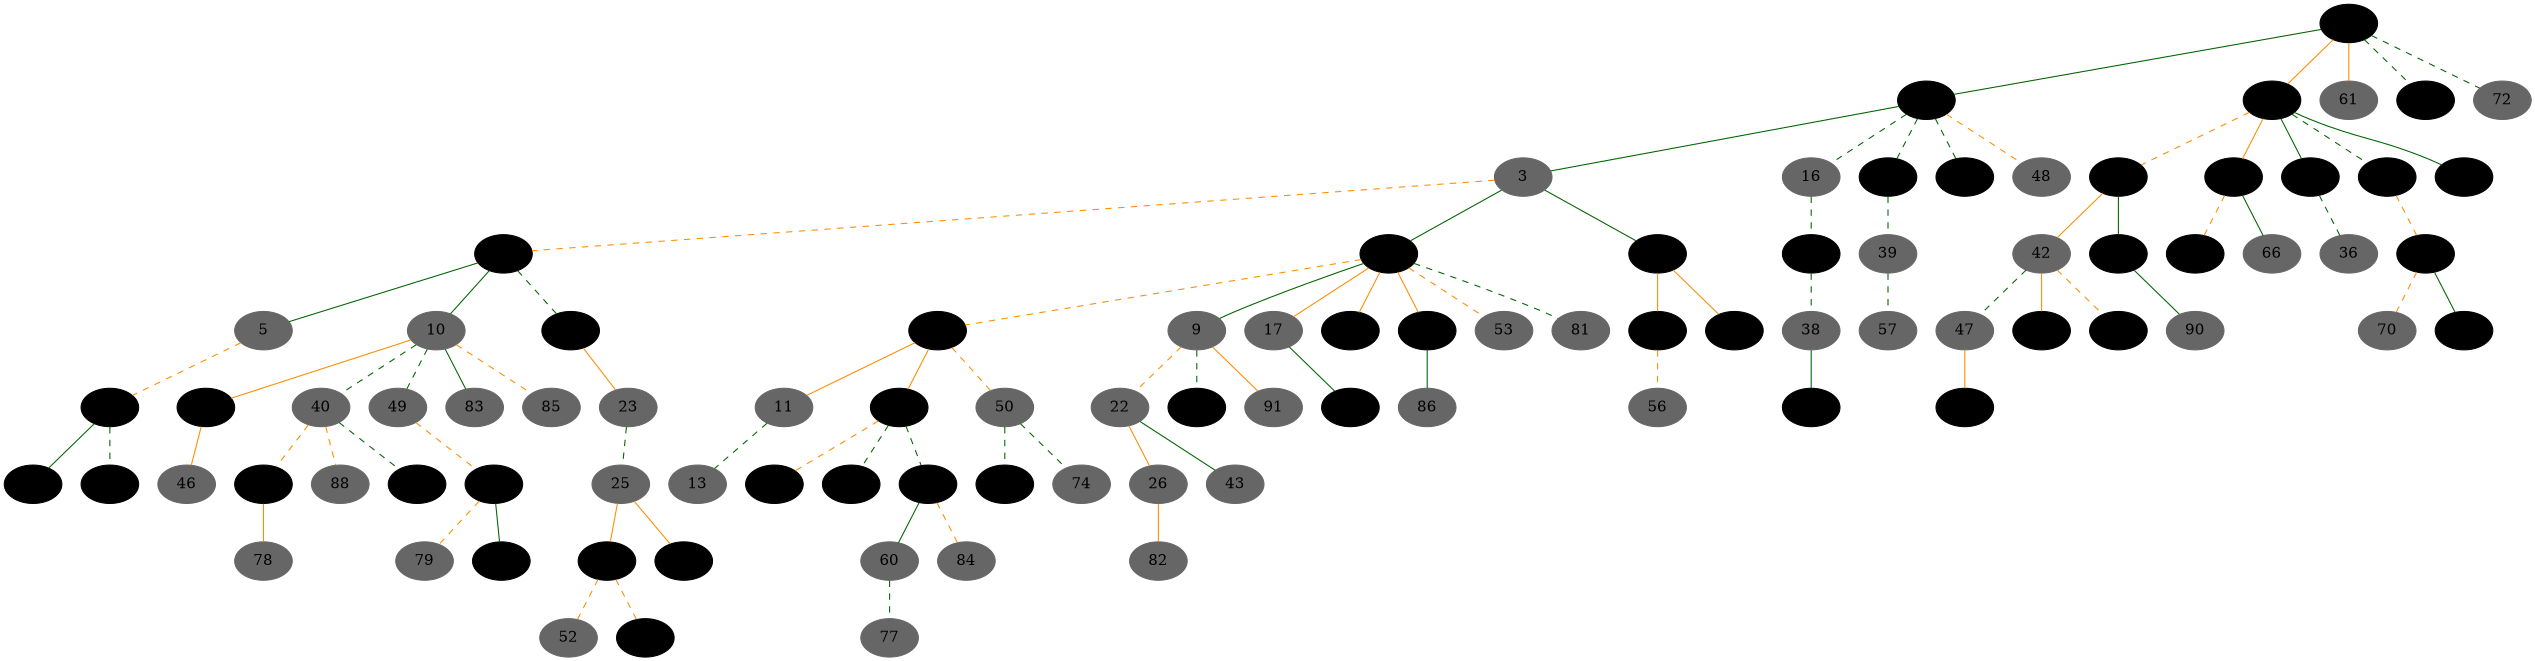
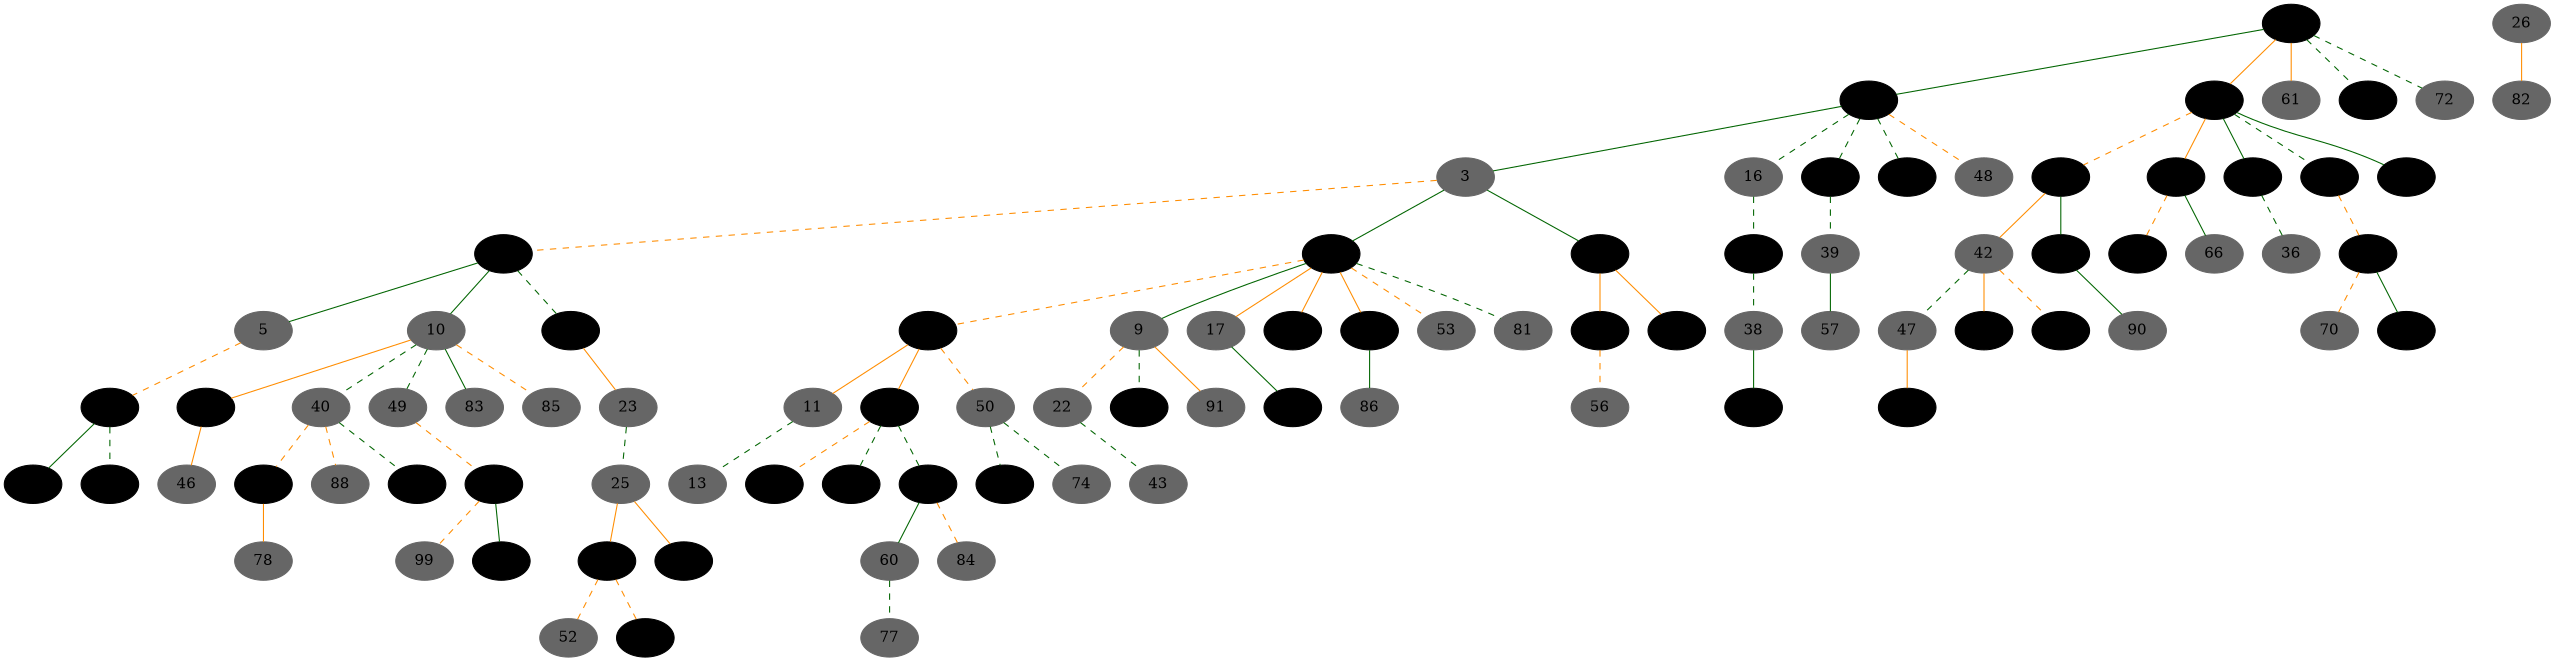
edge "39" -- "57": style dashed -> solid
edge "22" -- "26": removed
edge "22" -- "43": style solid -> dashed
node "79": label "79" -> "99"
